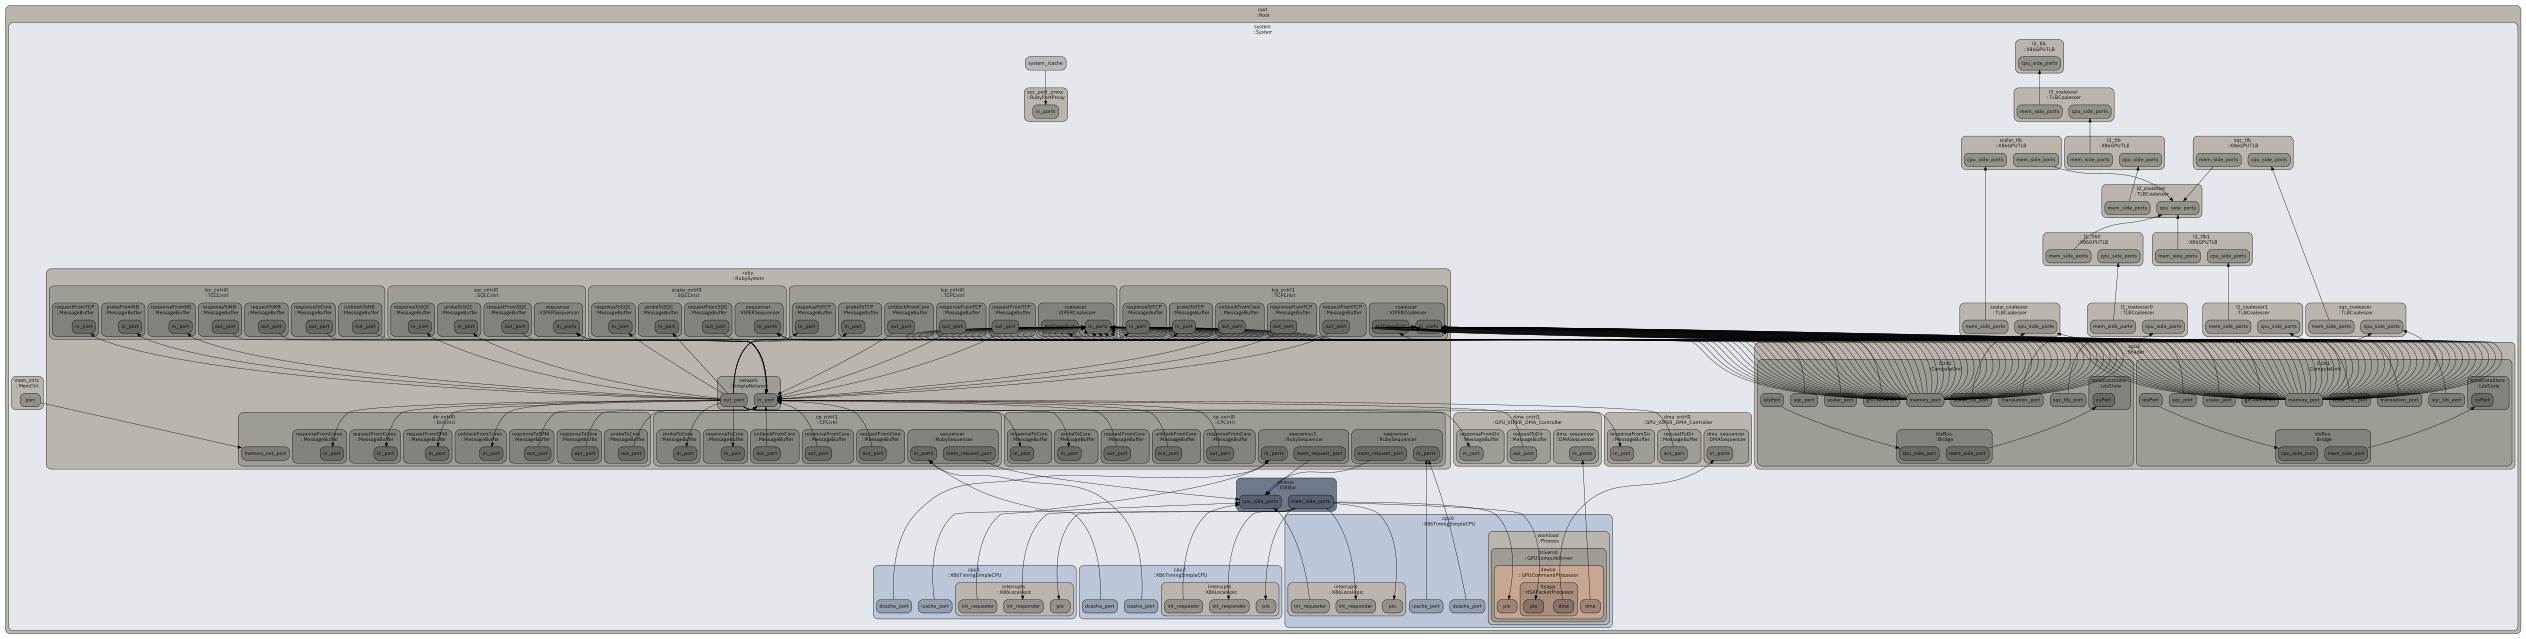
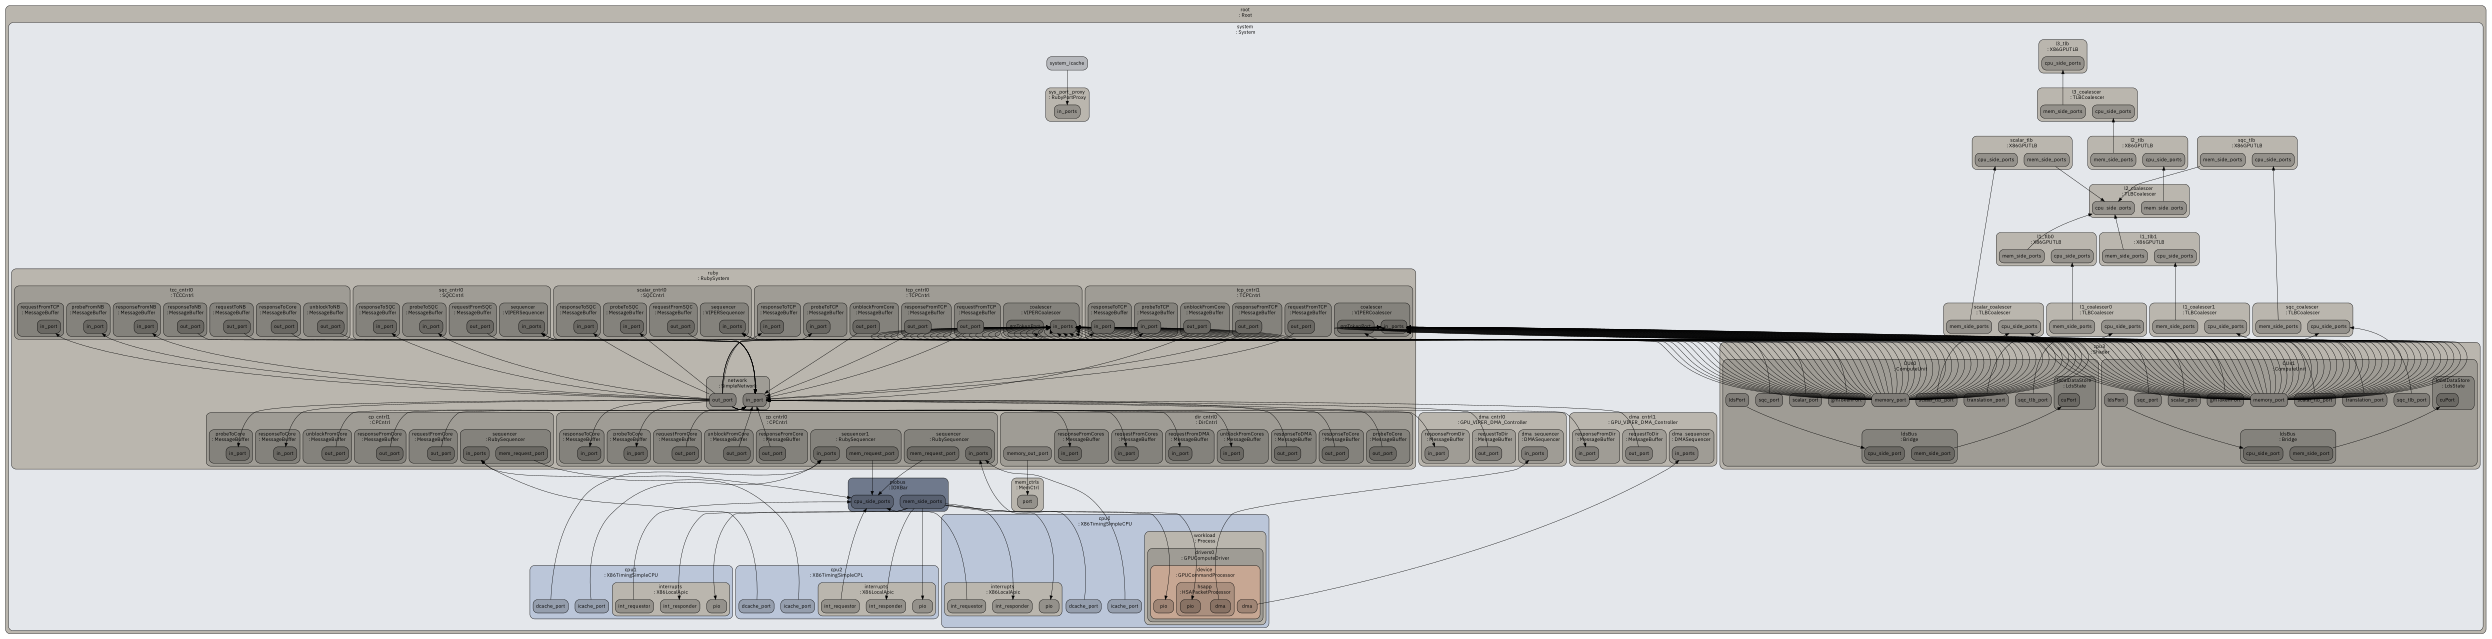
edge "port" -> "memory_out_port": reversed
